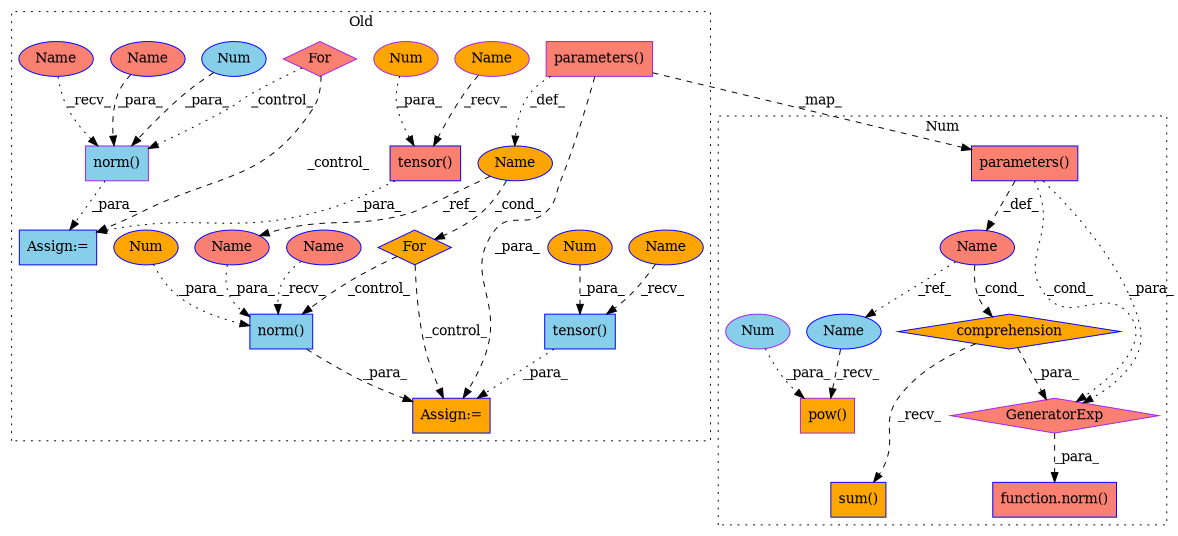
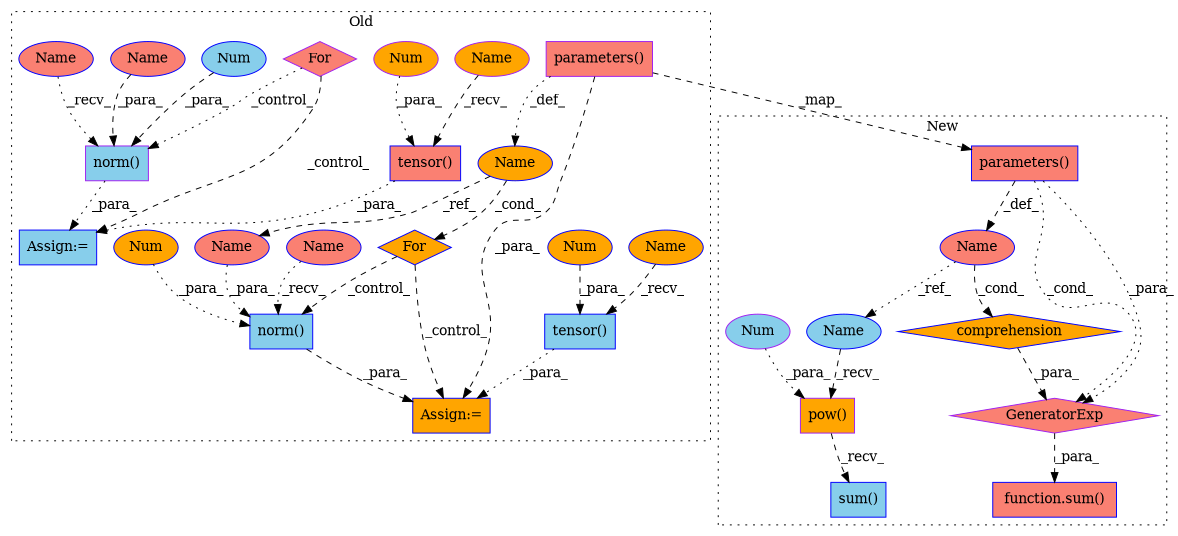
cluster "Num": label "Num" -> "New"
edge "comprehension" -> "sum()": now "pow()" -> "sum()"
node "sum()": fillcolor orange -> skyblue
node "function.norm()": label "function.norm()" -> "function.sum()"
